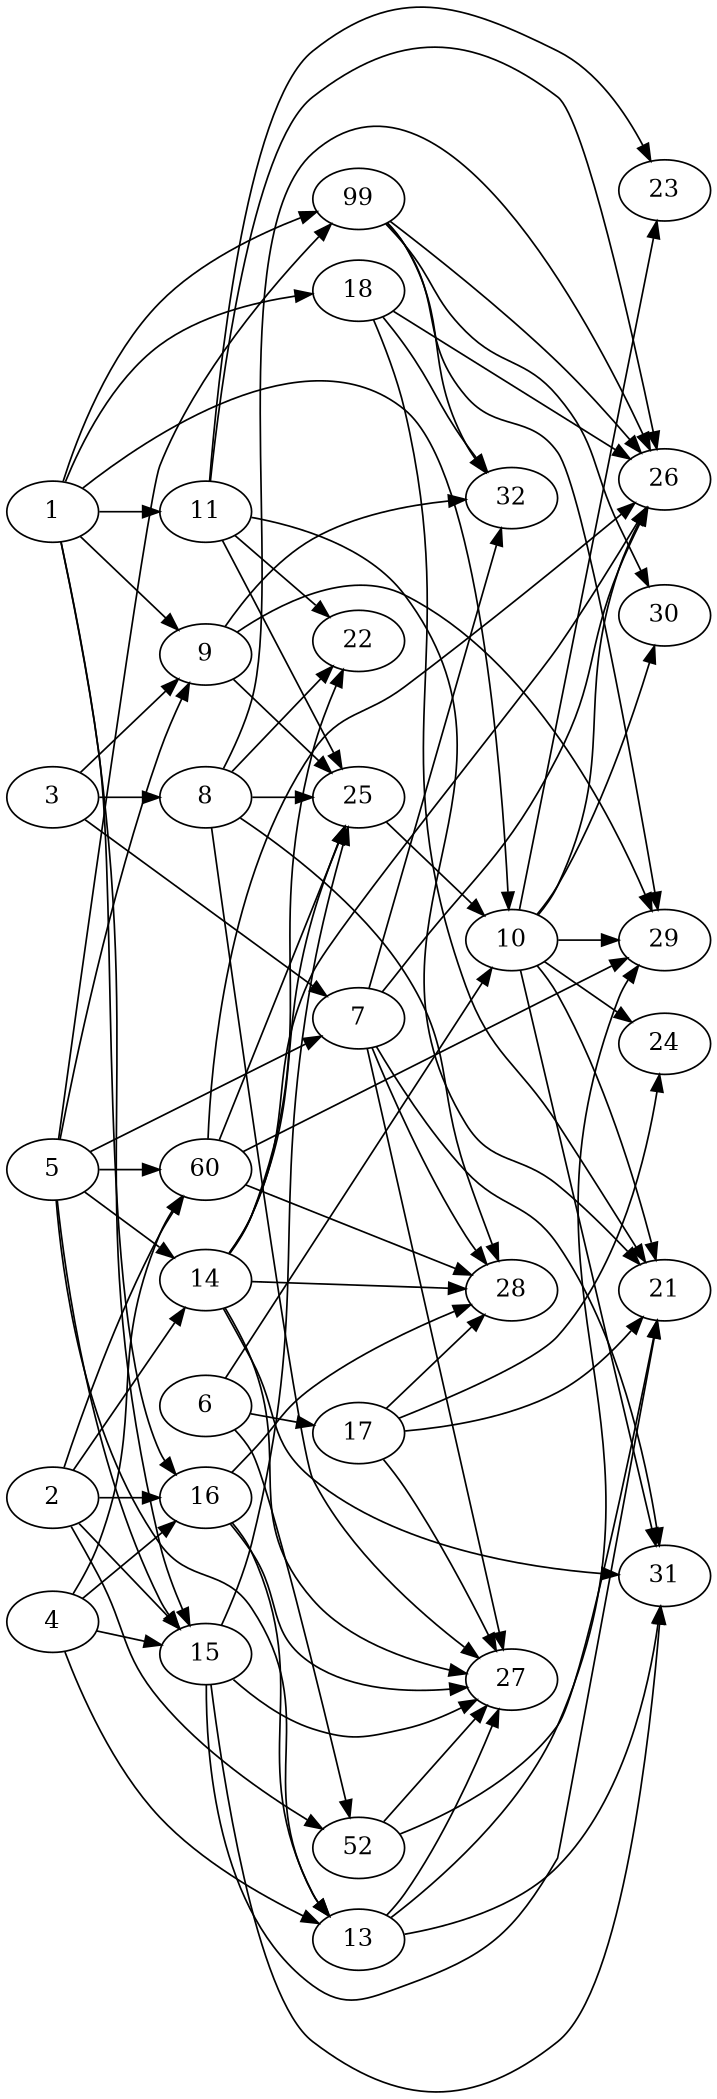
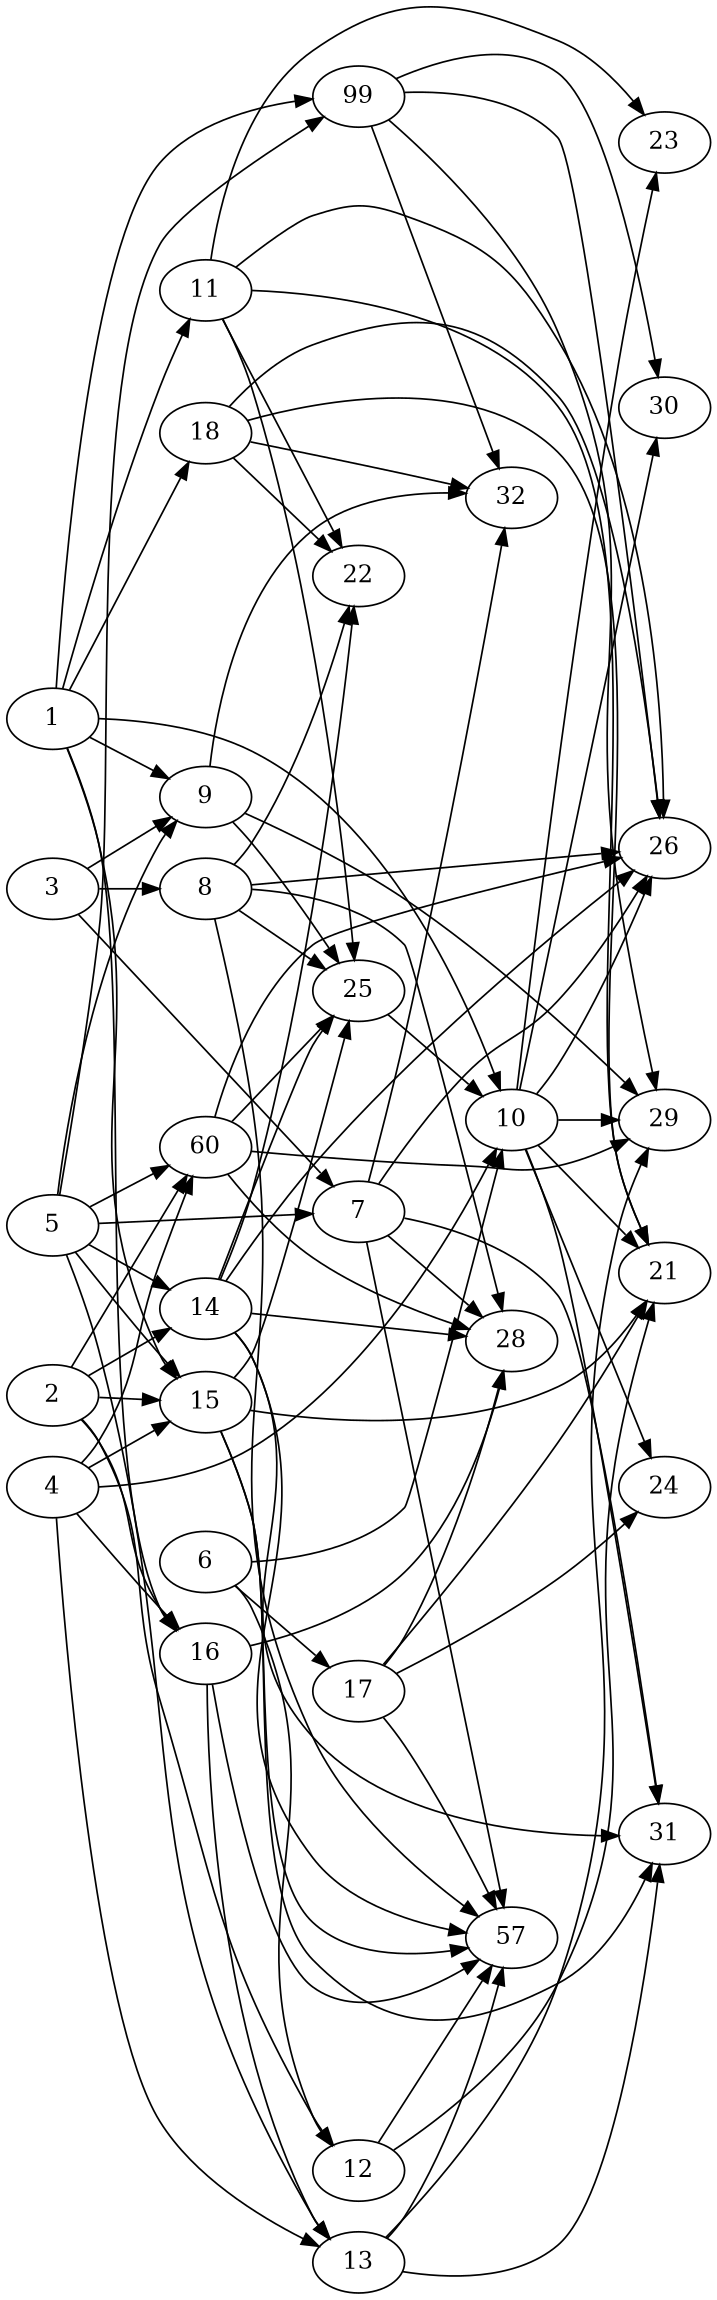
edge "18" -> "22": added
edge "4" -> "10": added
node "27": label "27" -> "57"
node "52": label "52" -> "12"
